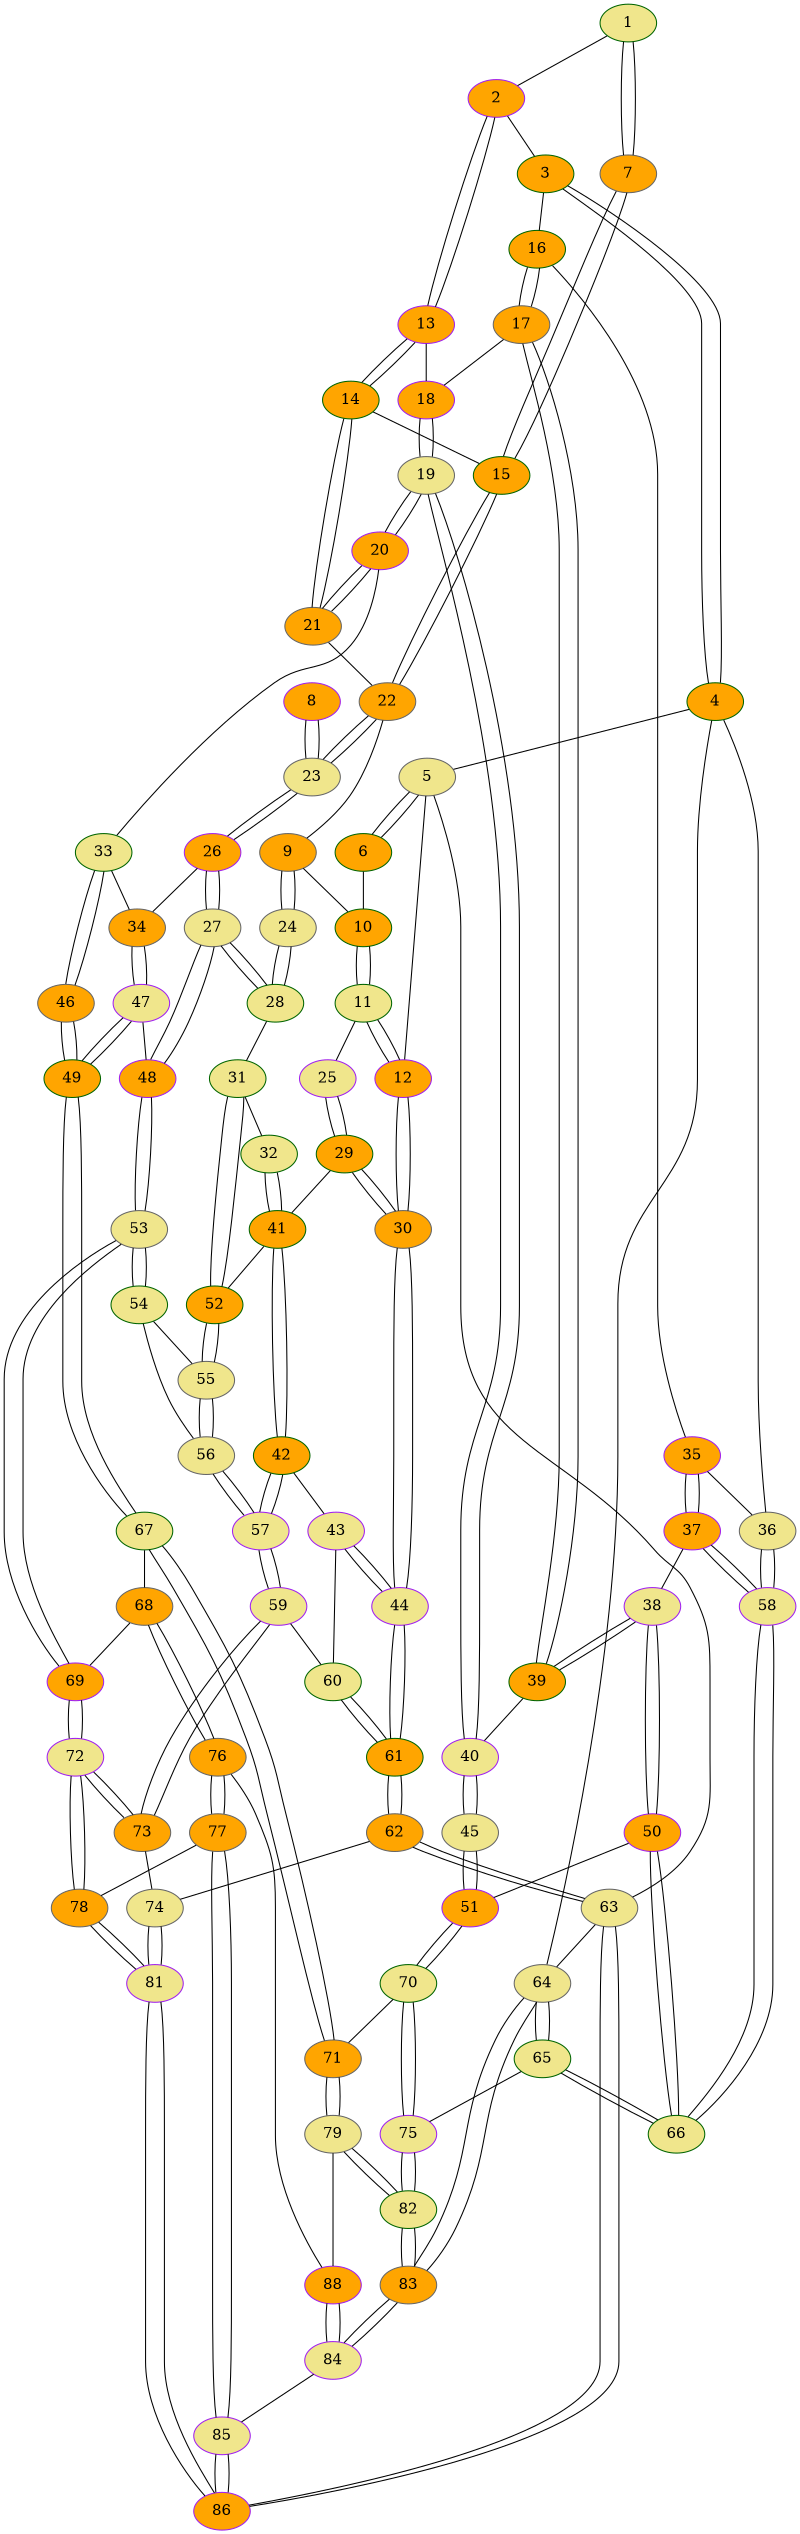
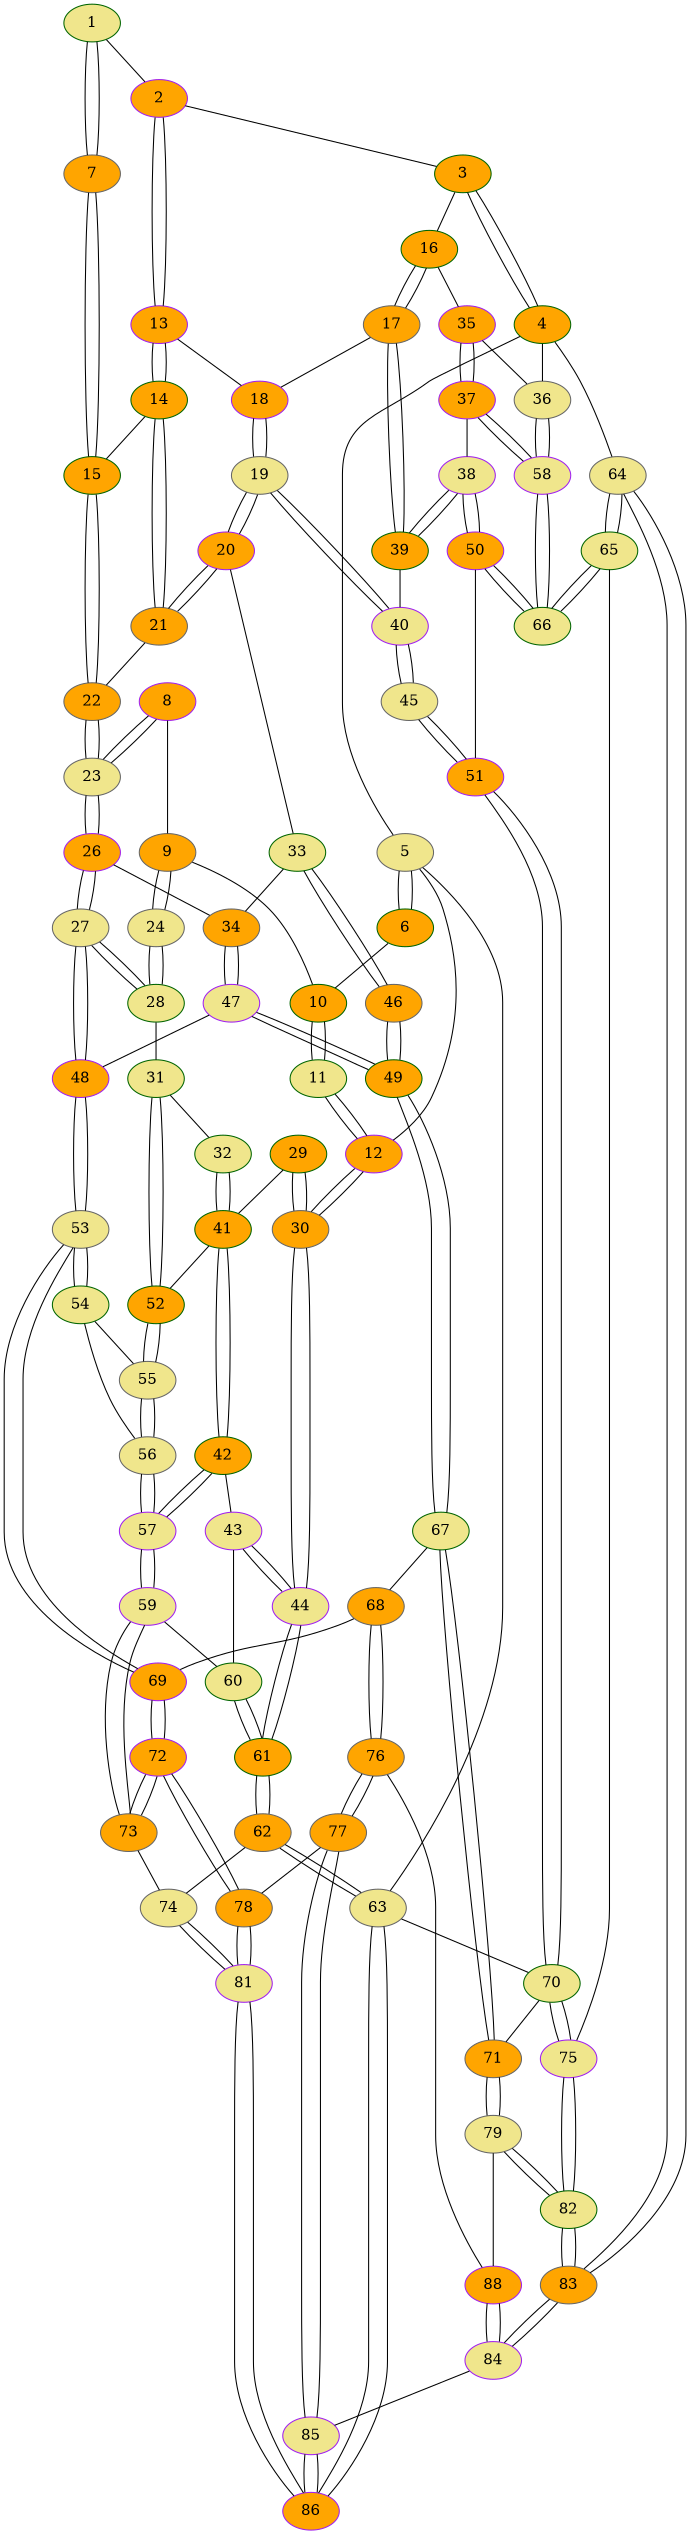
edge "22" -- "9": now "8" -- "9"
node "25": removed
node "72": fillcolor khaki -> orange
edge "63" -- "64": now "63" -- "70"
